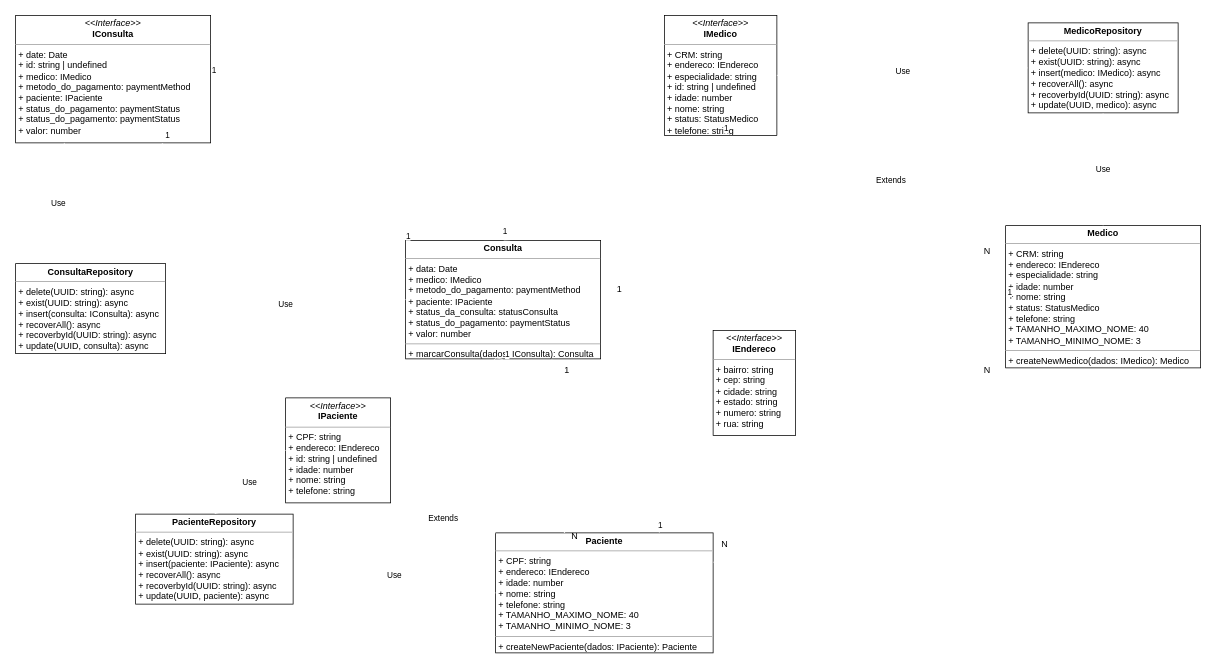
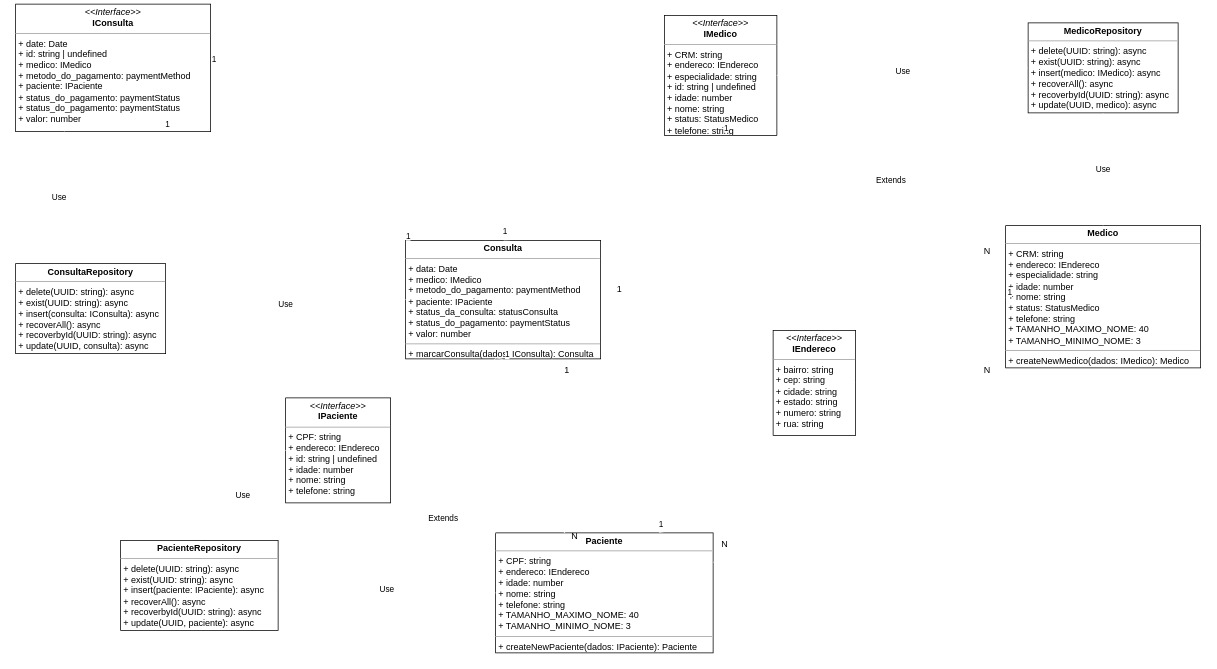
node "<<Interface>> IConsulta + date: Date + id: string | undefined + medico: IMedico + metodo_do_pagamento: paymentMethod + paciente: IPaciente + status_do_pagamento: paymentStatus + status_do_pagamento: paymentStatus + valor: number": moved (113, 79) -> (113, 68)
node "<<Interface>> IEndereco + bairro: string + cep: string + cidade: string + estado: string + numero: string + rua: string": moved (754, 383) -> (814, 383)
node "PacienteRepository + delete(UUID: string): async + exist(UUID: string): async + insert(paciente: IPaciente): async + recoverAll(): async + recoverbyId(UUID: string): async + update(UUID, paciente): async": moved (214, 559) -> (199, 585)
